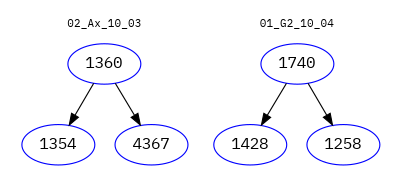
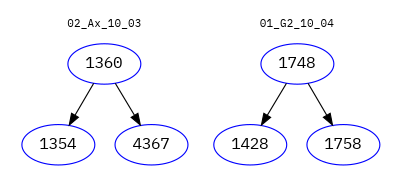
node "1740": label "1740" -> "1748"
node "1258": label "1258" -> "1758"
